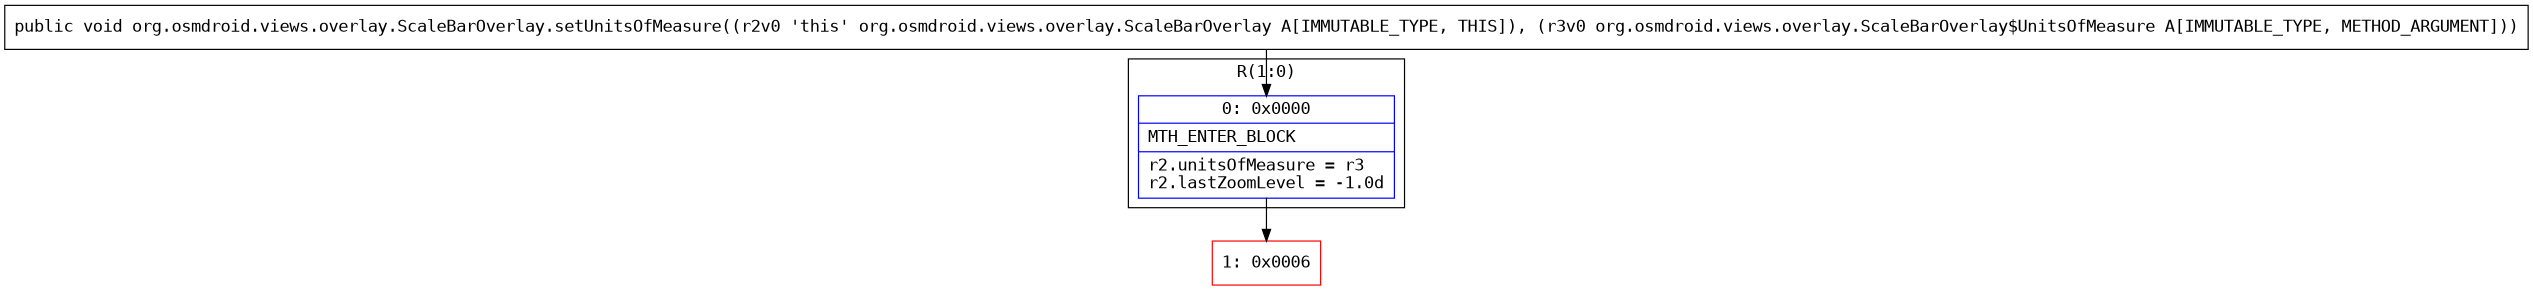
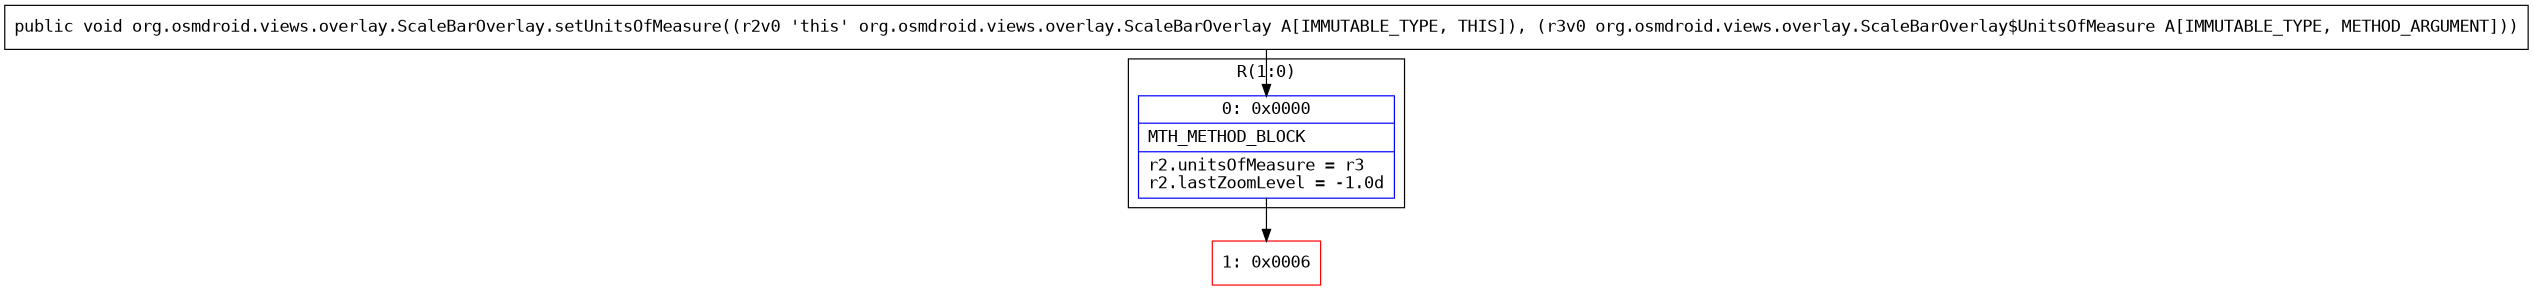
node "0: 0x0000": text "MTH_ENTER_BLOCK" -> "MTH_METHOD_BLOCK"
